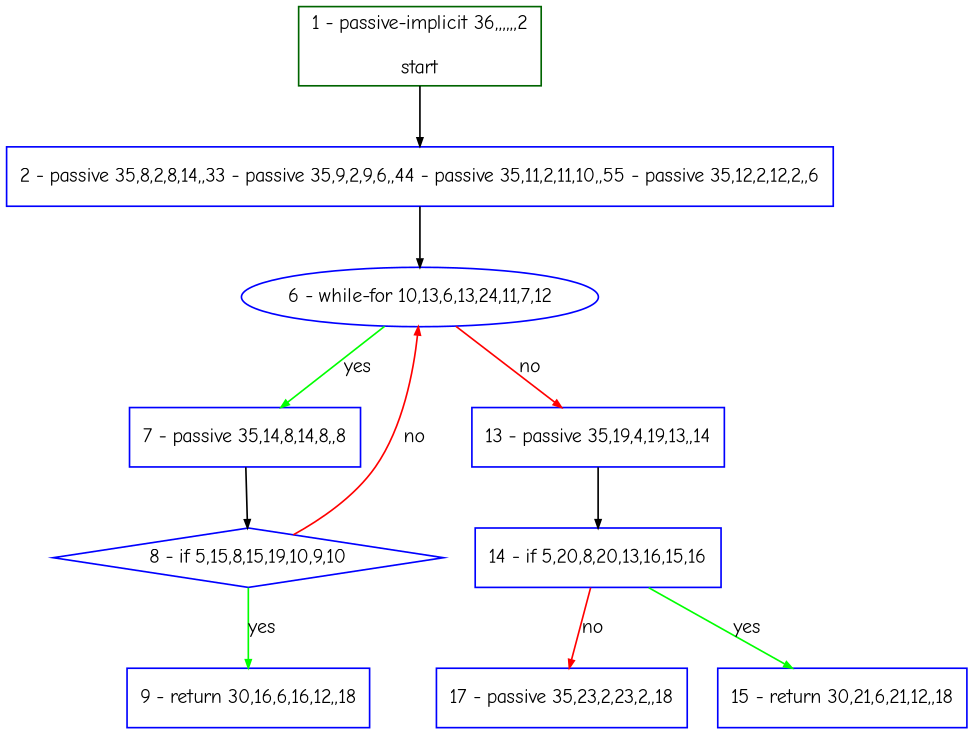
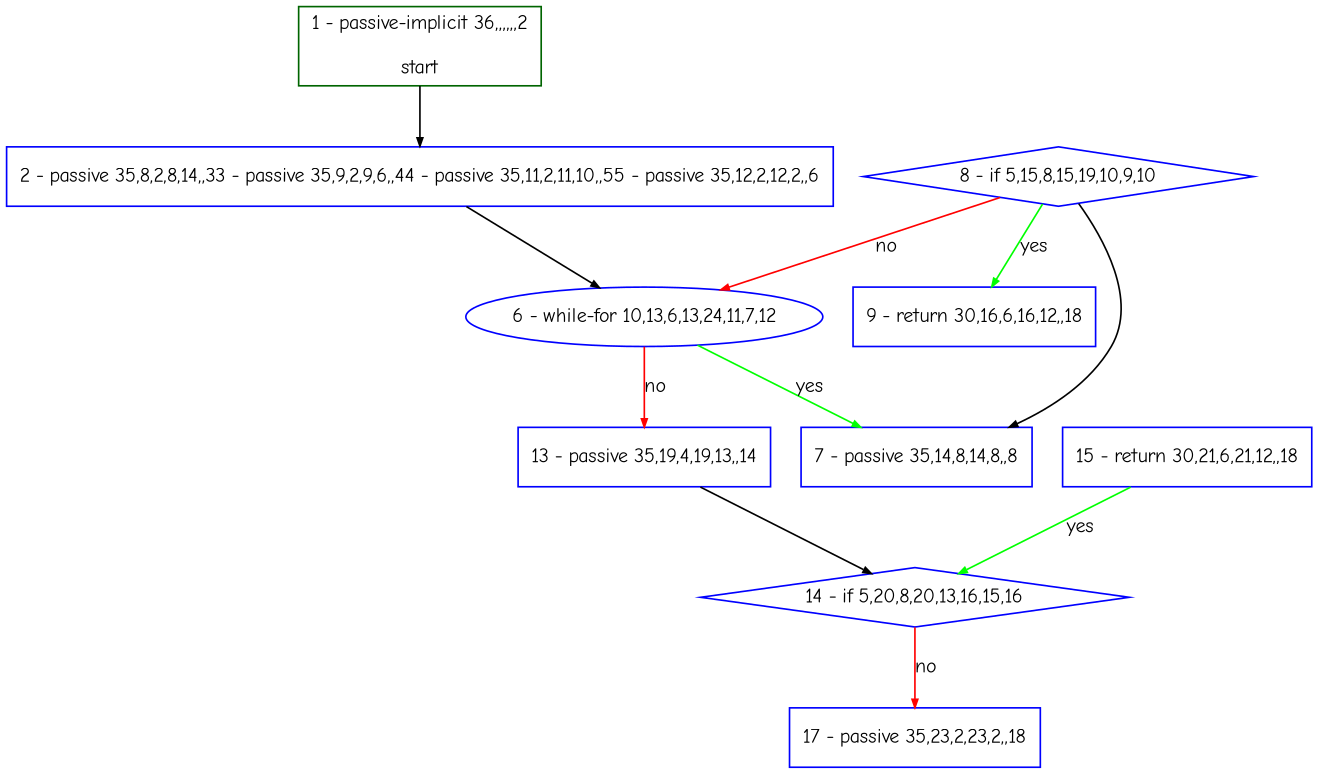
edge "7 - passive 35,14,8,14,8,,8" -> "8 - if 5,15,8,15,19,10,9,10": reversed
node "14 - if 5,20,8,20,13,16,15,16": shape box -> diamond
edge "14 - if 5,20,8,20,13,16,15,16" -> "15 - return 30,21,6,21,12,,18": reversed
